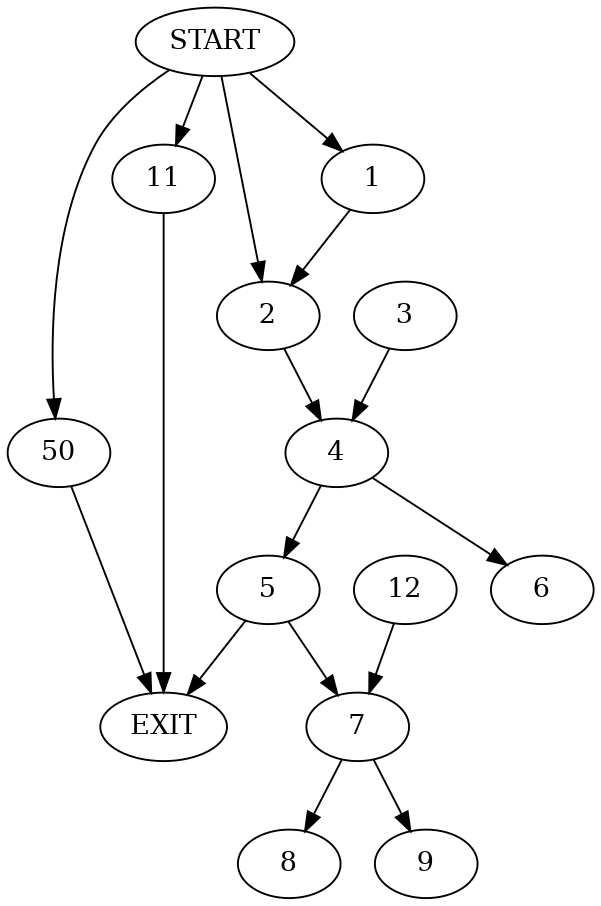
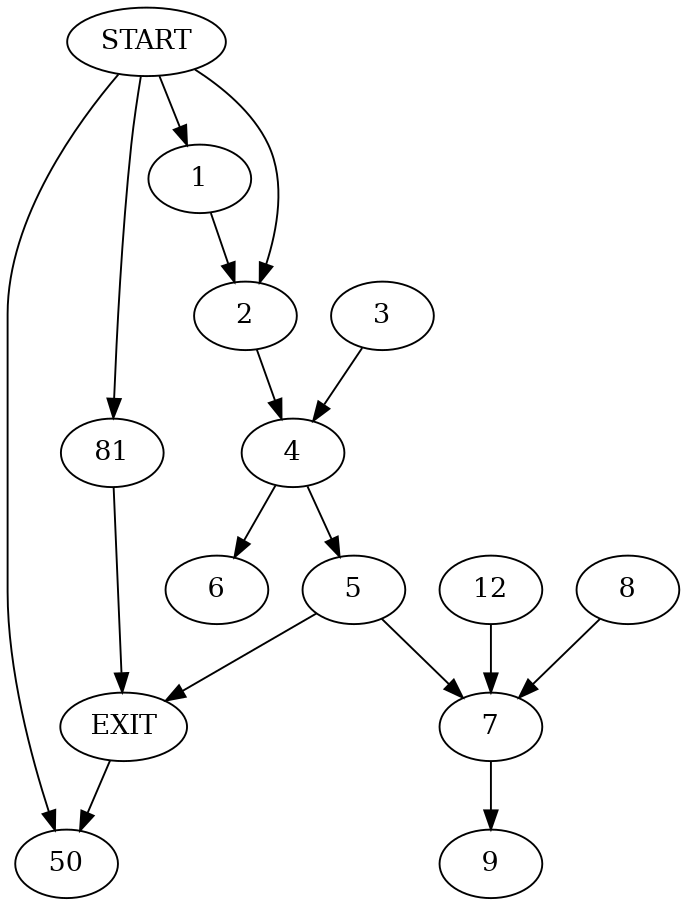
node "11": label "11" -> "81"
edge "50" -> "EXIT": reversed
edge "7" -> "8": reversed
